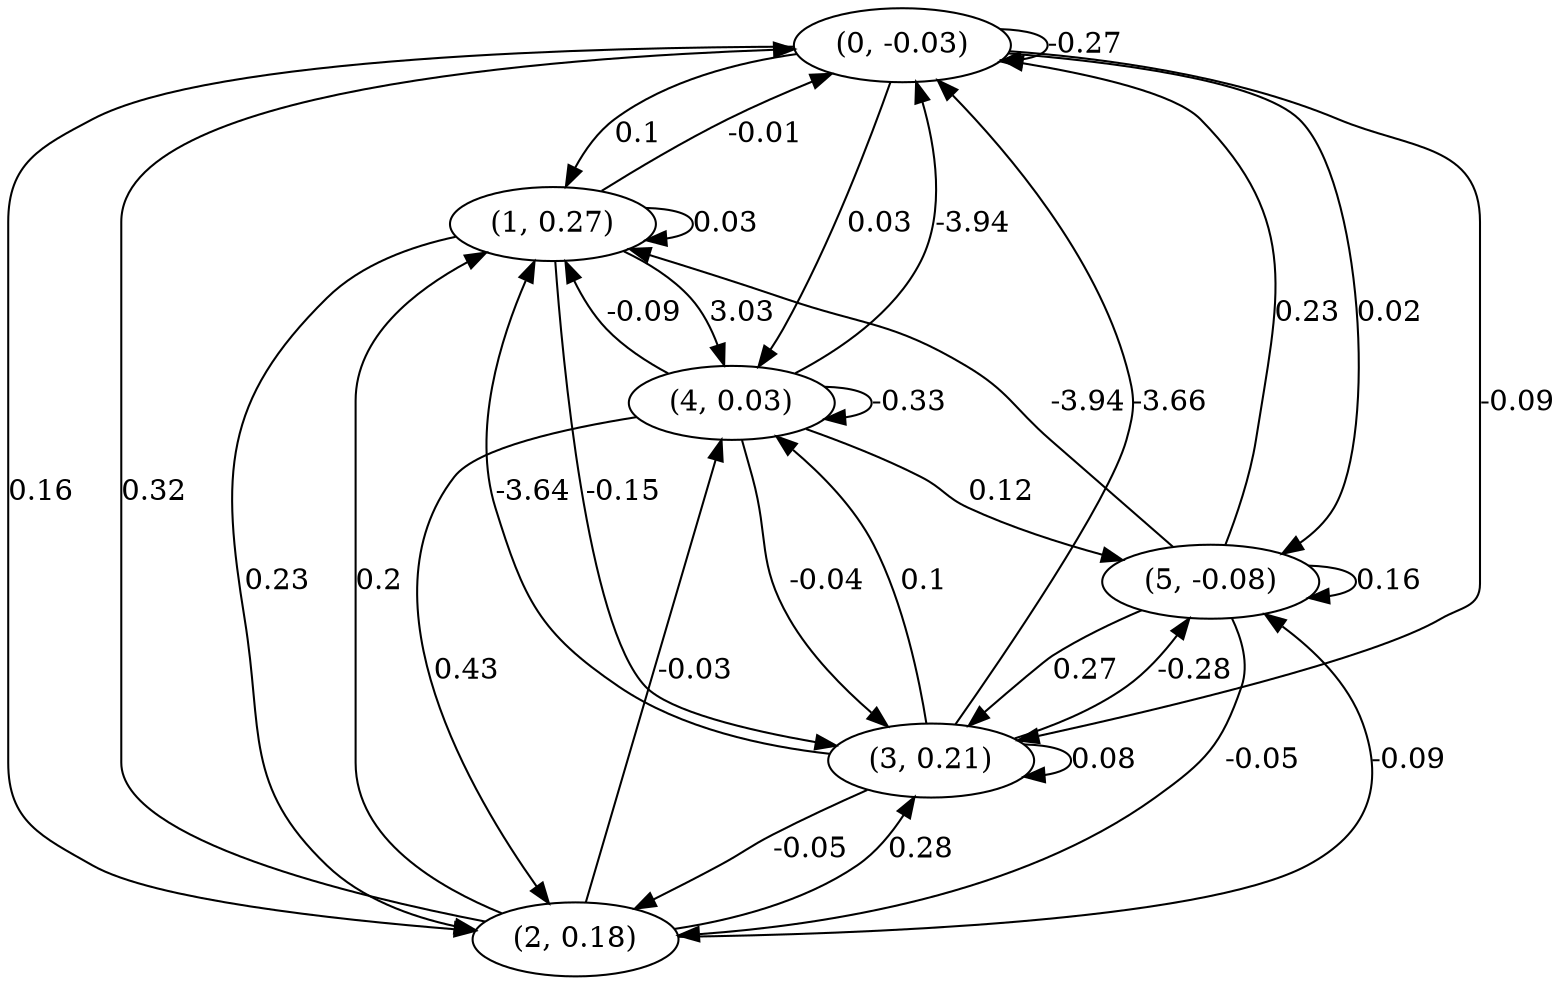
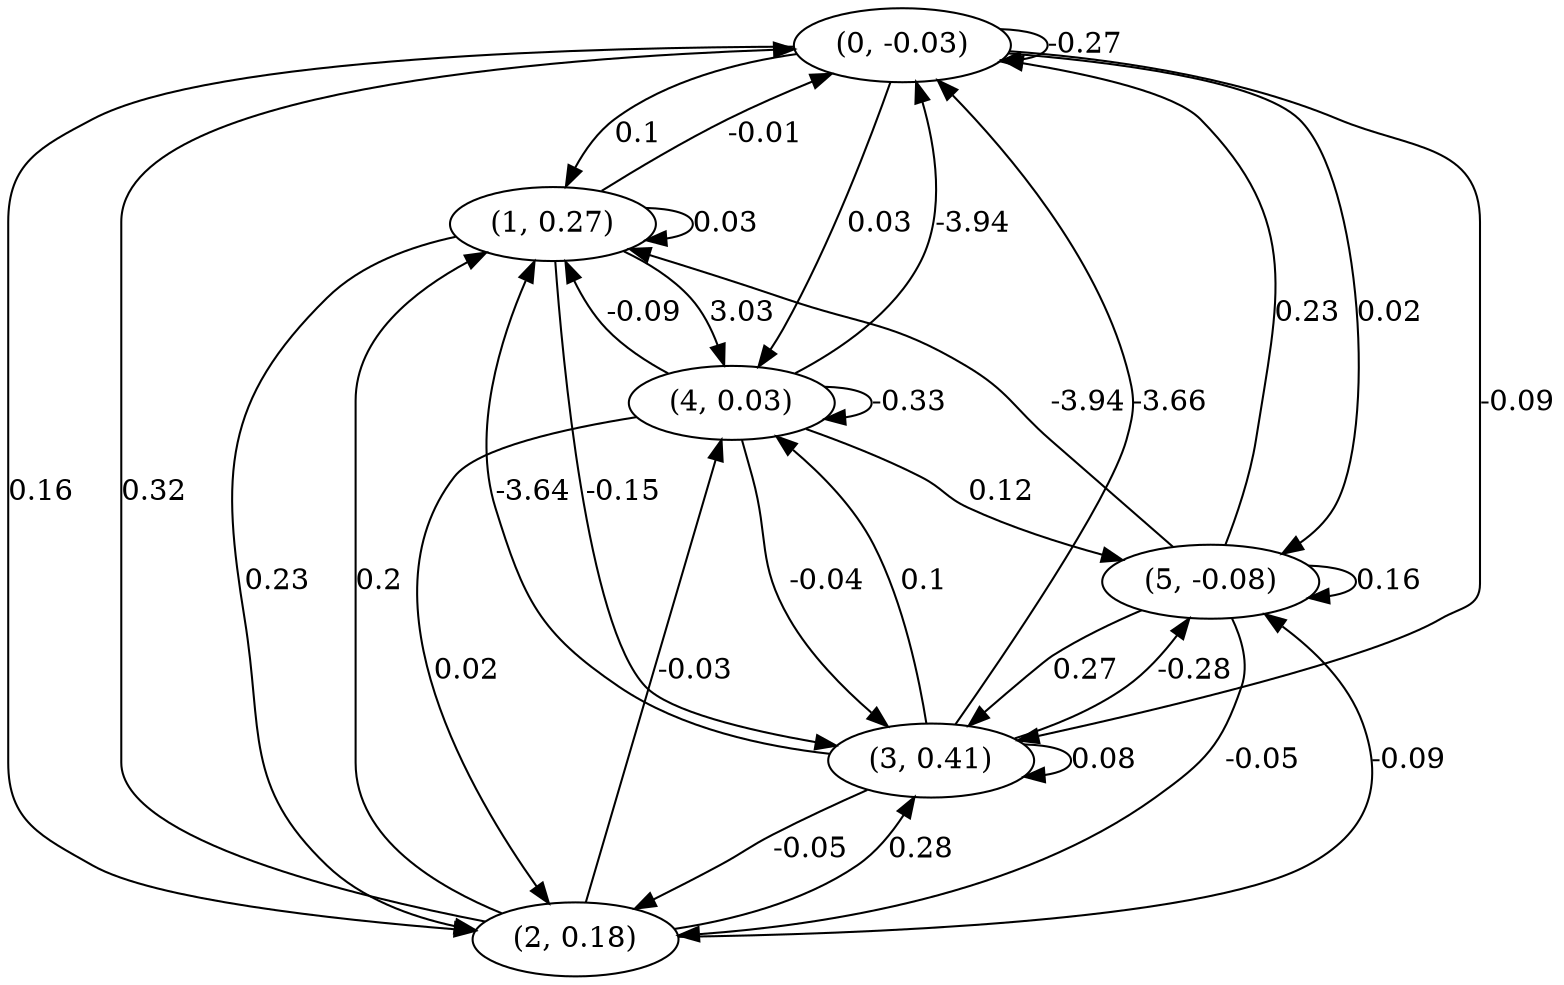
edge "(4, 0.03)" -> "(2, 0.18)": label "0.43" -> "0.02"
node "(3, 0.21)": label "(3, 0.21)" -> "(3, 0.41)"
